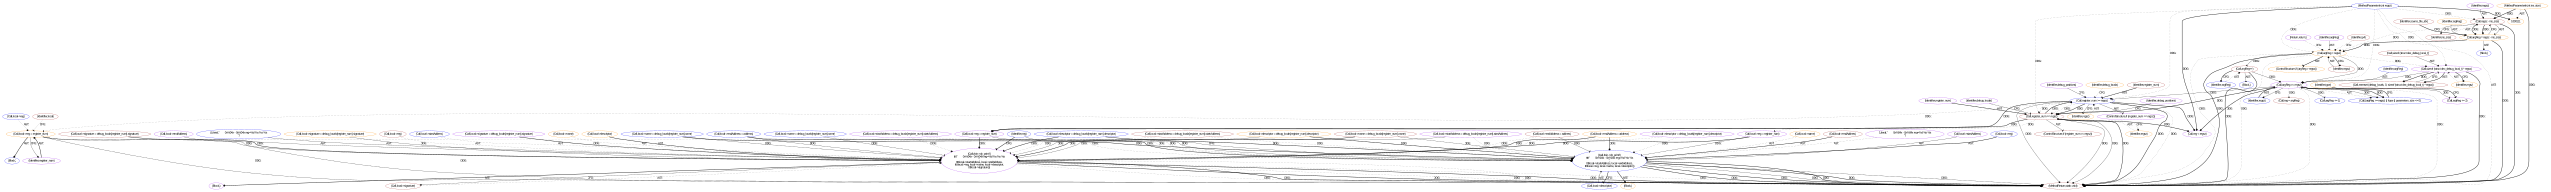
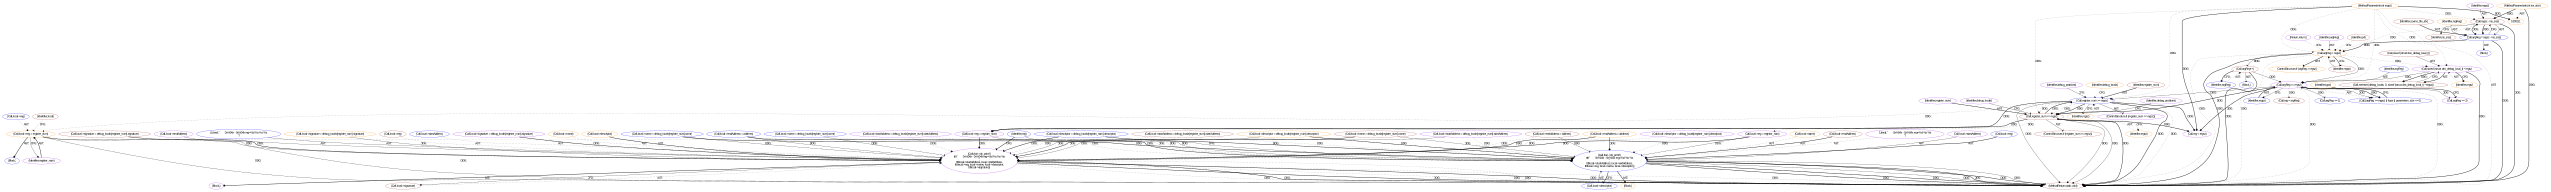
node "(MethodParameterIn,int regsz)": color blue -> darkorange
edge "(Identifier,source_file_idx)" -> "(Call,argReg = regsz - ins_size)": label "CFG: " -> "AST: "
node "(Call,argReg = regsz - ins_size)": color darkorange -> blue
